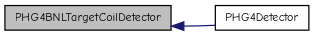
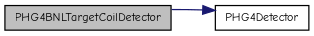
edge "PHG4Detector" -> "PHG4BNLTargetCoilDetector": reversed
